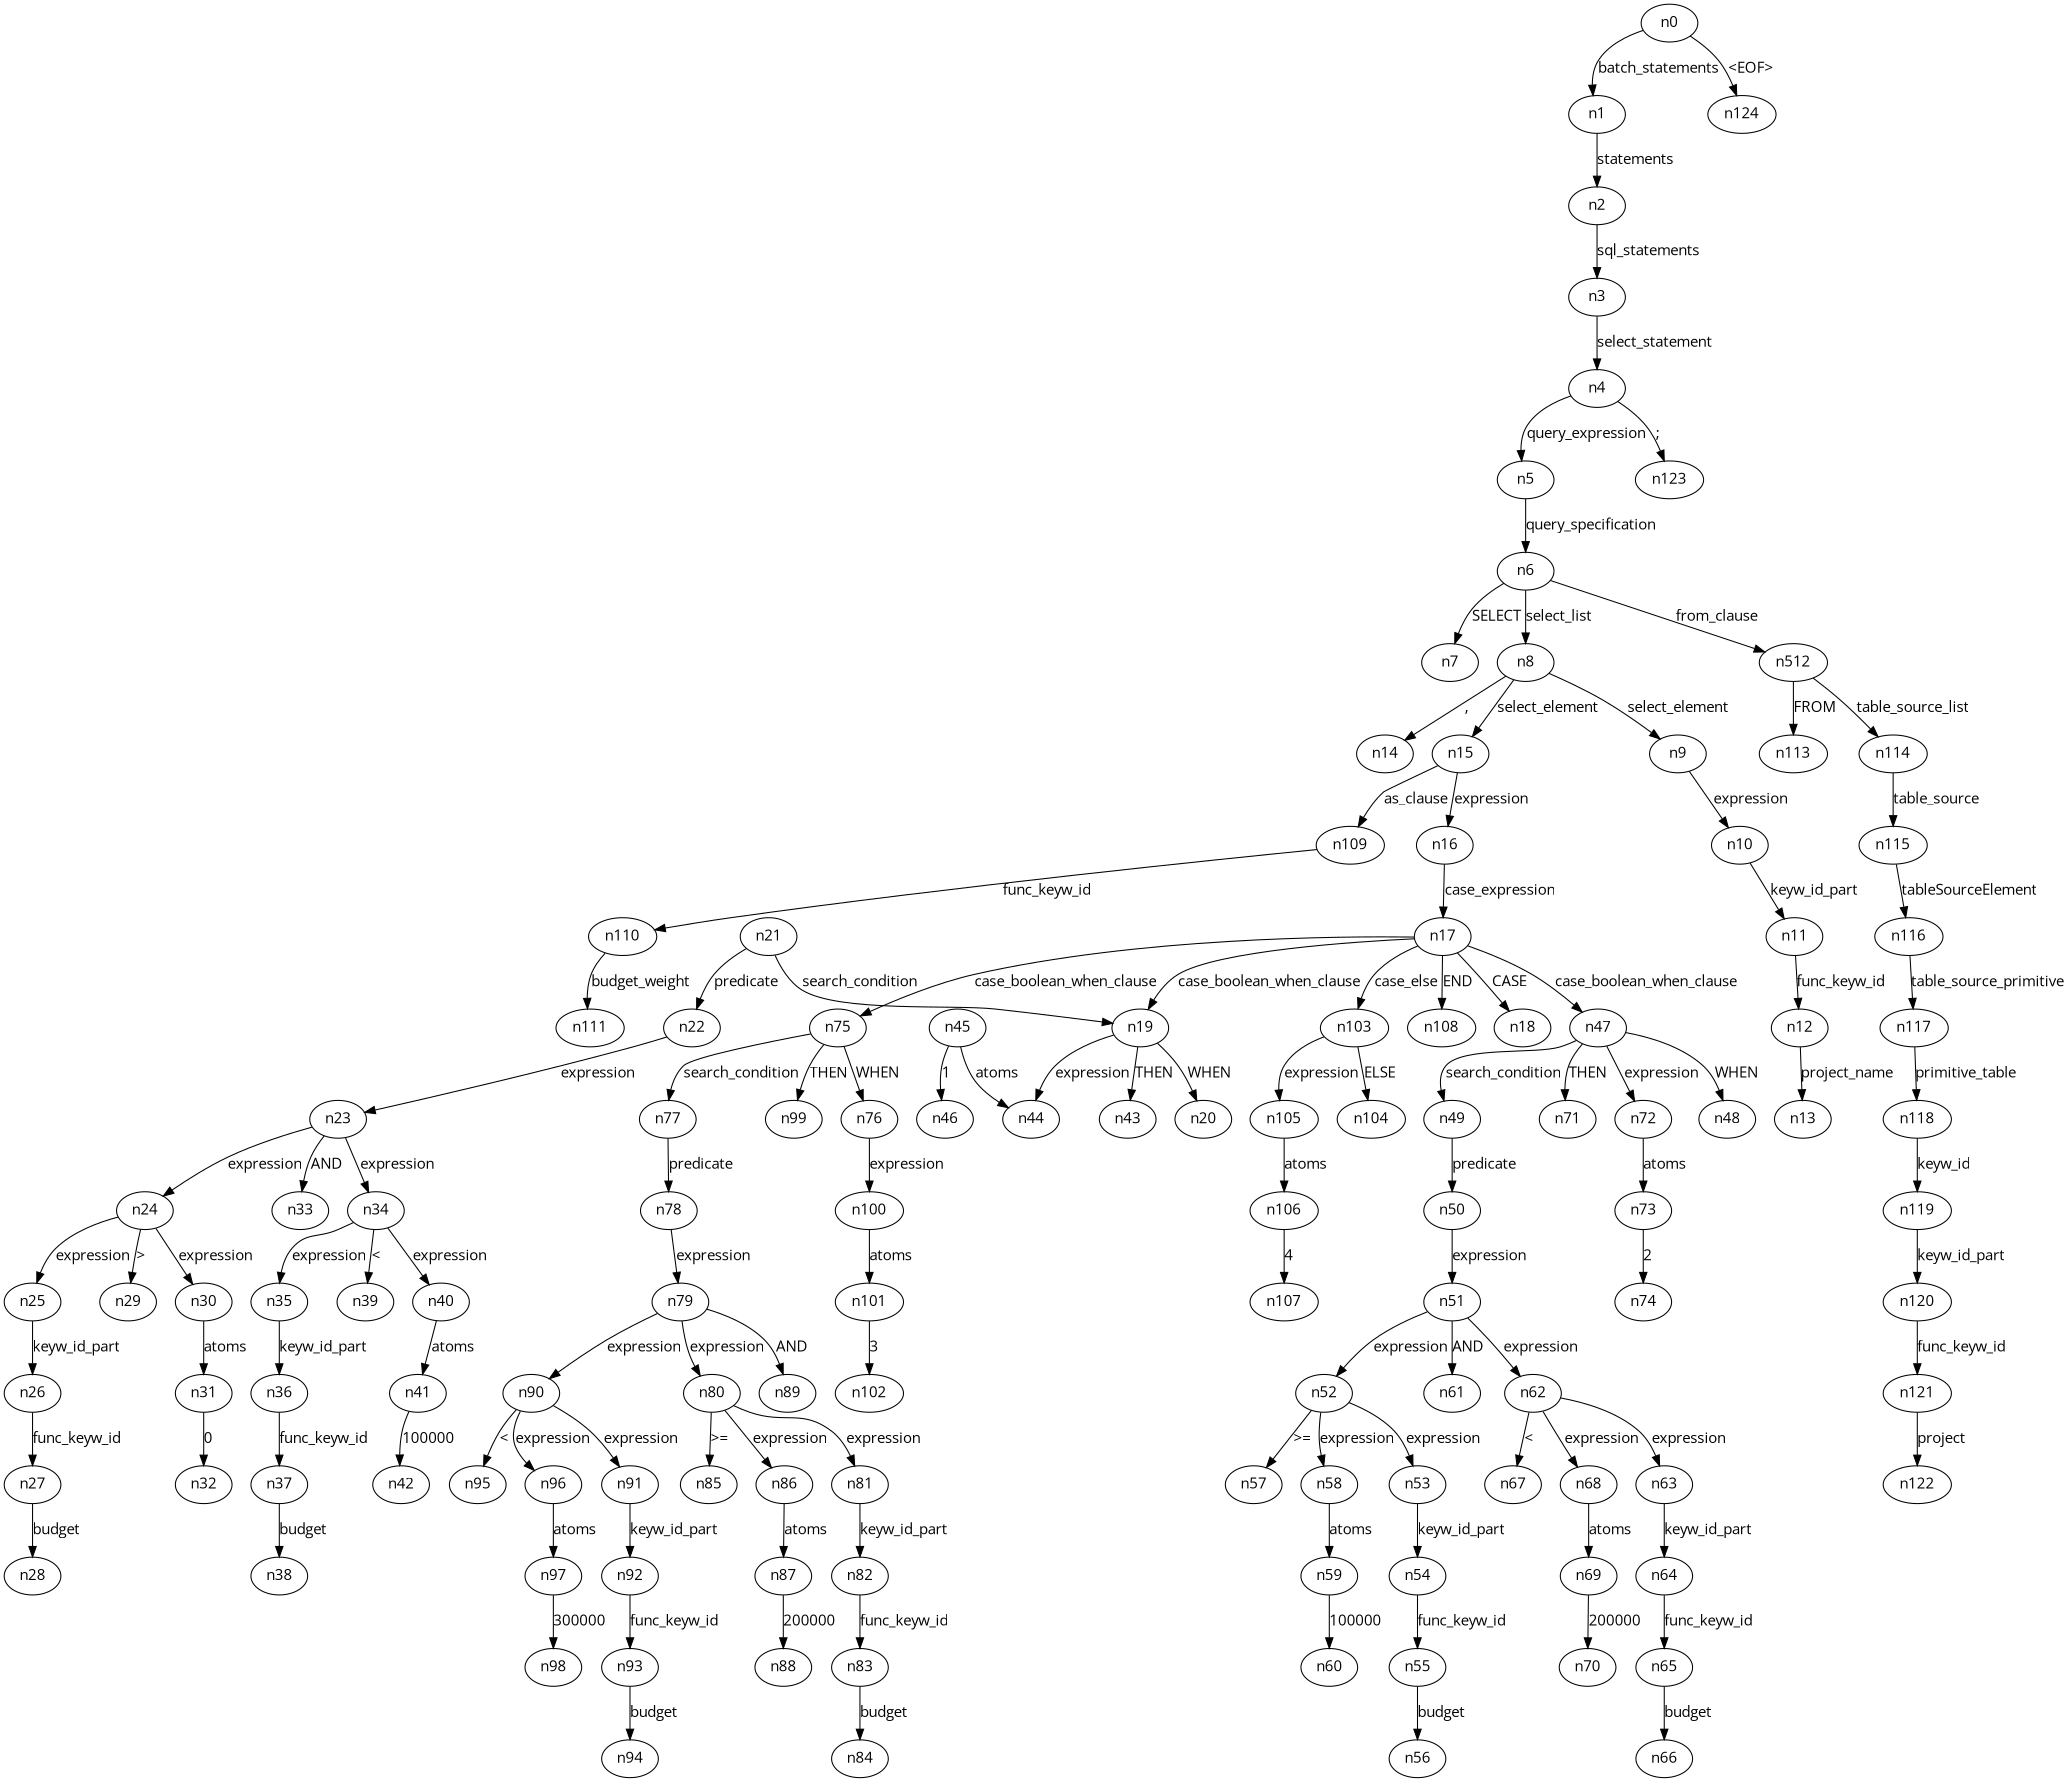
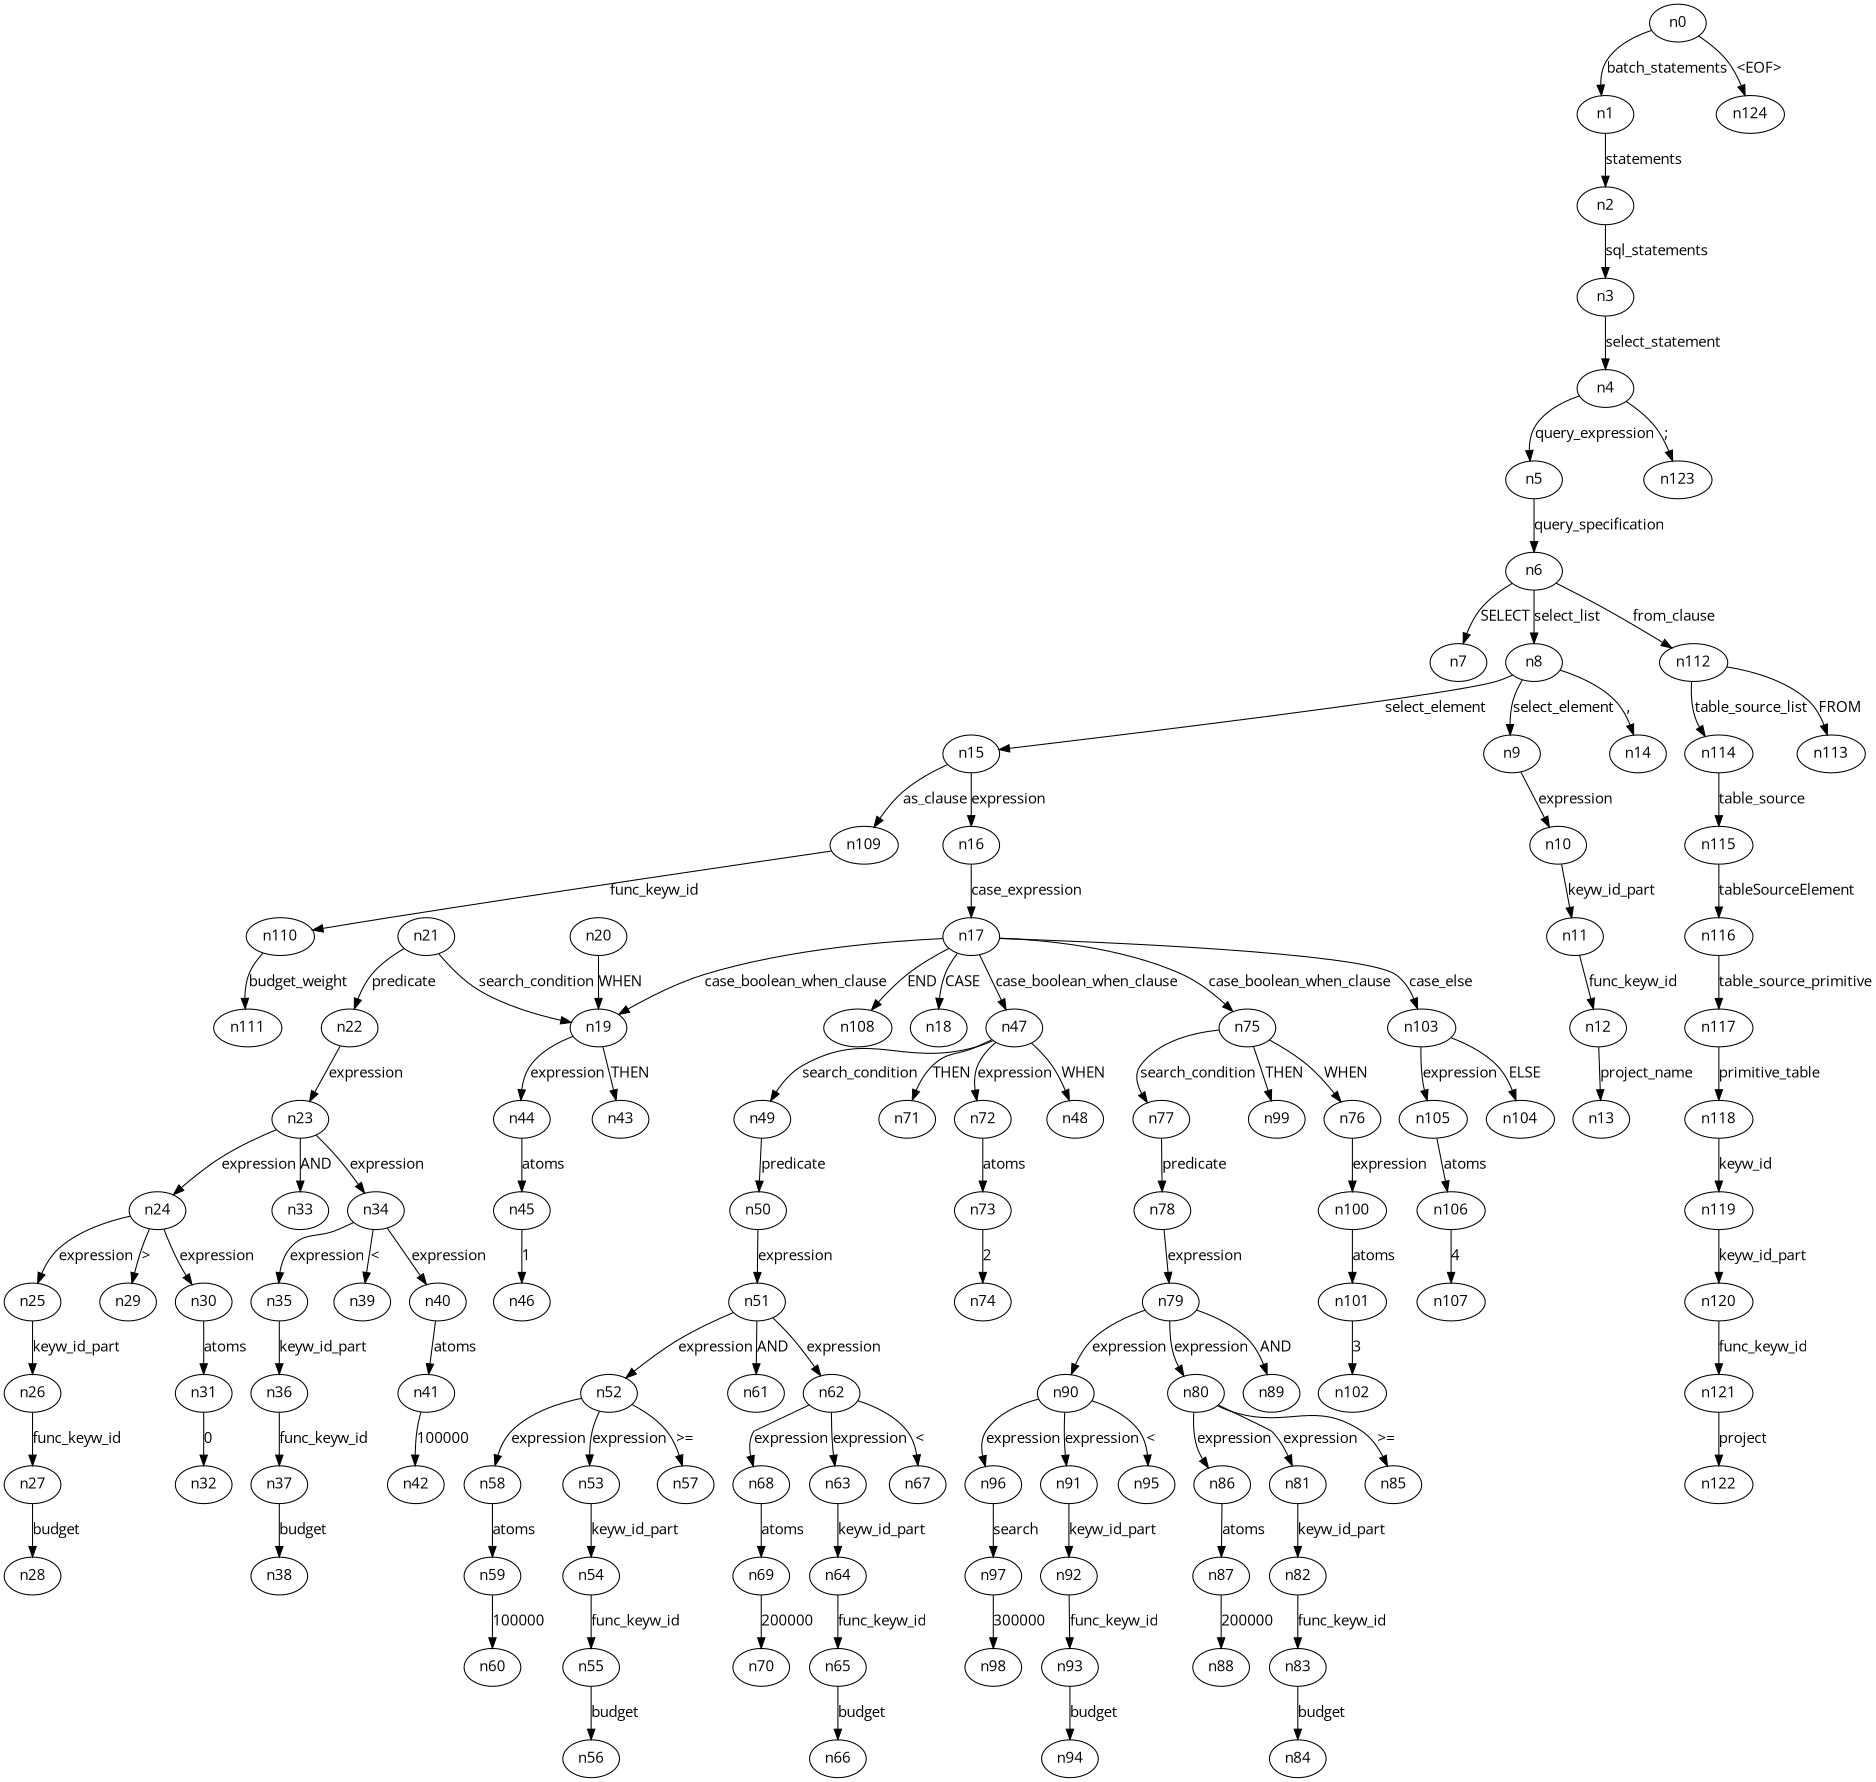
node "n512": label "n512" -> "n112"
edge "n19" -> "n20": reversed
edge "n45" -> "n44": reversed
edge "n96" -> "n97": label "atoms" -> "search"
